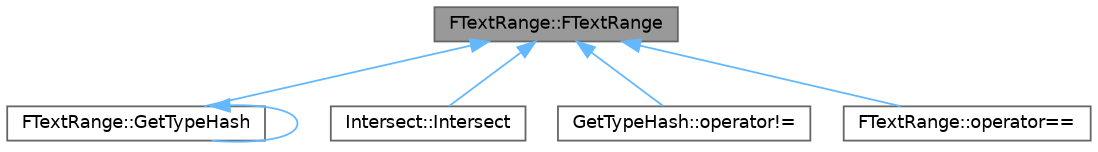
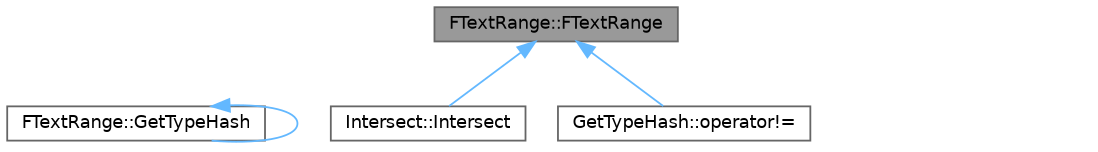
edge "FTextRange::GetTypeHash" -> "FTextRange::FTextRange": removed
node "FTextRange::operator==": removed
